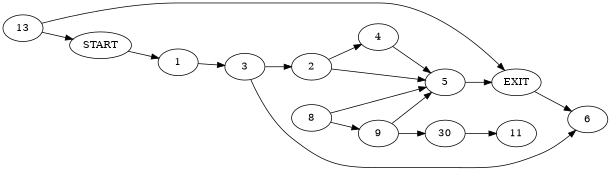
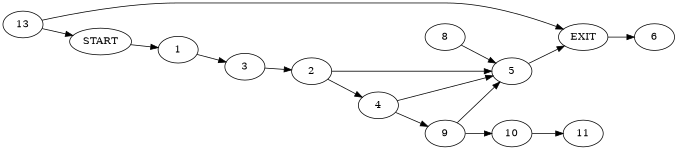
edge "8" -> "9": now "4" -> "9"
node "30": label "30" -> "10"
edge "3" -> "6": removed
